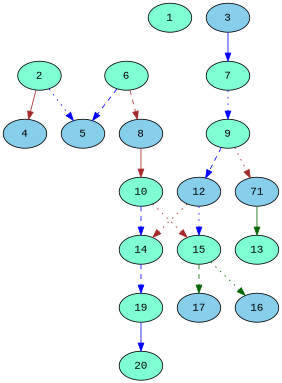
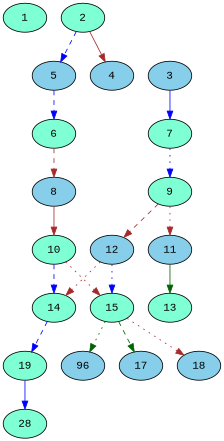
edge "2" -> "5": style dotted -> dashed
edge "6" -> "5": reversed
edge "9" -> "12": color blue -> brown
node "71": label "71" -> "11"
node "16": label "16" -> "96"
node "20": label "20" -> "28"
node "18": added
